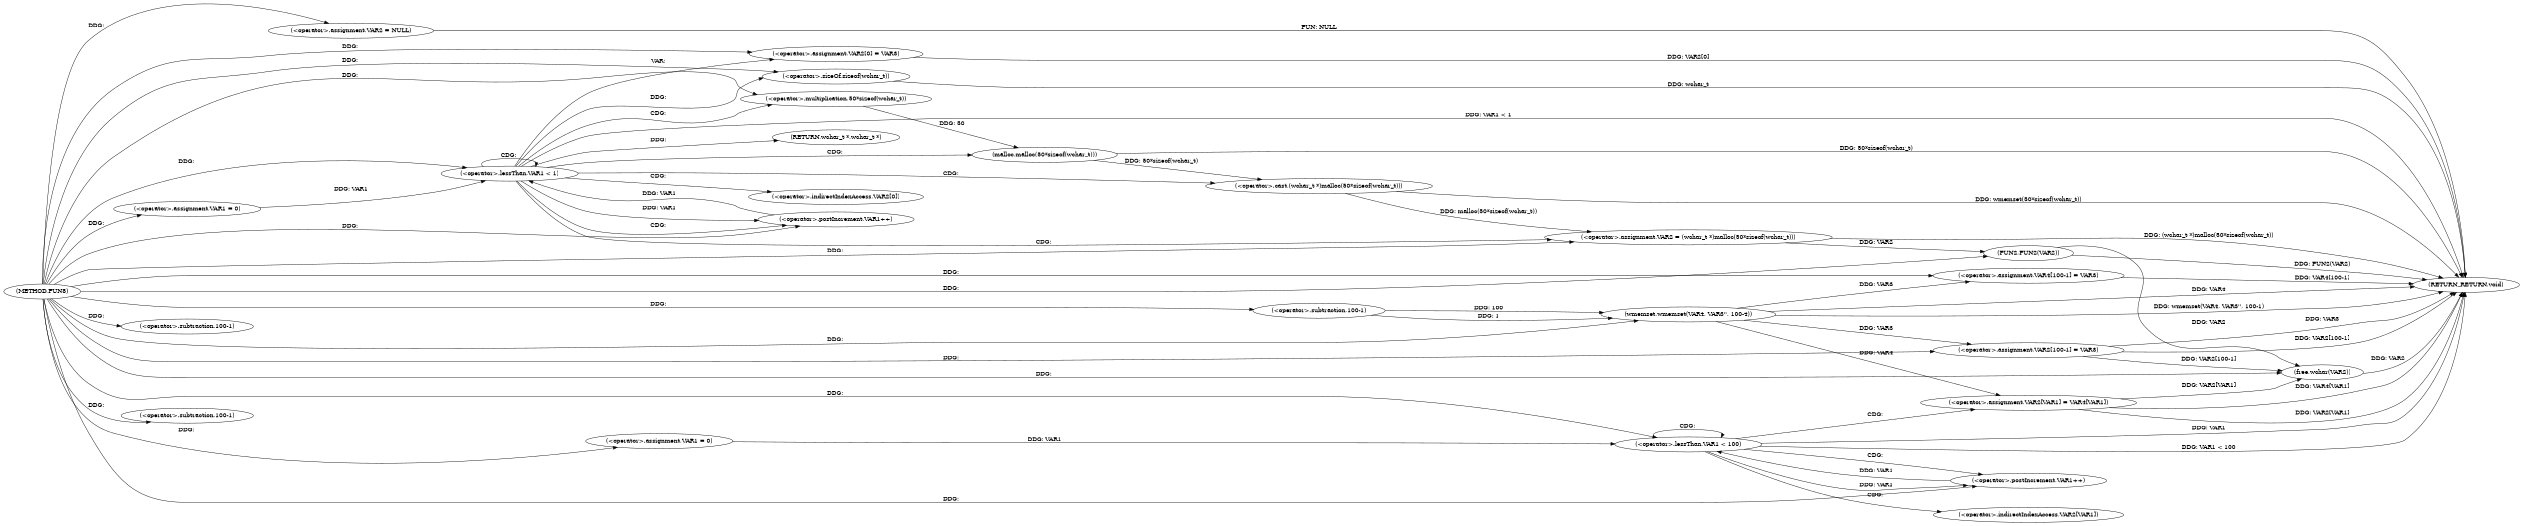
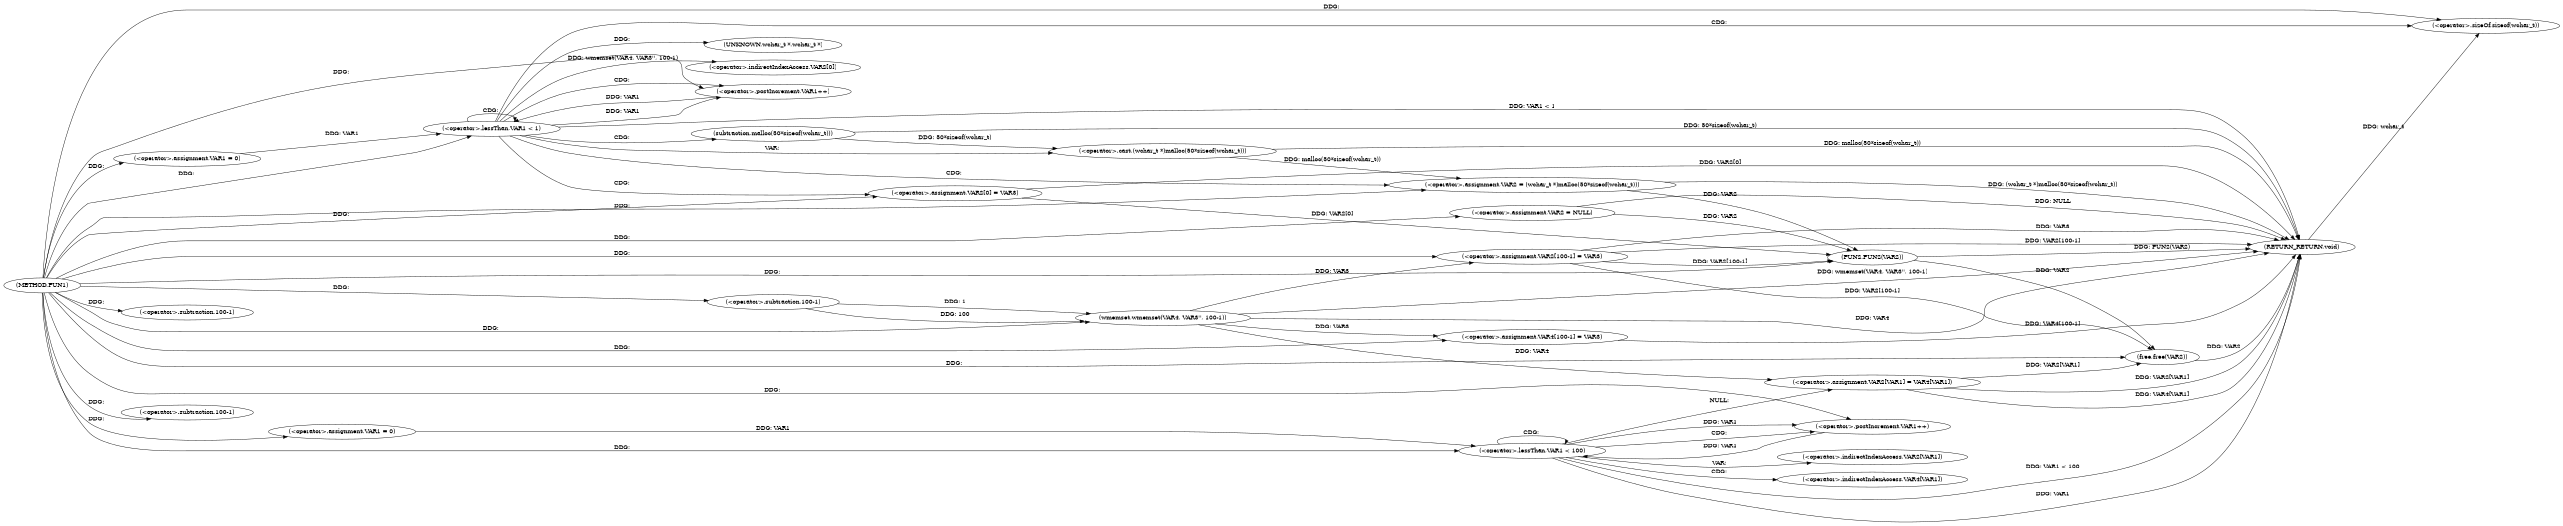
edge "(<operator>.assignment,VAR2 = NULL)" -> "(RETURN_RETURN,void)": label "FUN: NULL" -> "DDG: NULL"
edge "(<operator>.lessThan,VAR1 < 1)" -> "(<operator>.assignment,VAR2[0] = VAR3)": label "VAR: " -> "CDG: "
edge "(<operator>.sizeOf,sizeof(wchar_t))" -> "(RETURN_RETURN,void)": reversed
edge "(<operator>.lessThan,VAR1 < 1)" -> "(<operator>.sizeOf,sizeof(wchar_t))": label "DDG: " -> "CDG: "
node "(<operator>.multiplication,50*sizeof(wchar_t))": removed
node "(RETURN,wchar_t *,wchar_t *)": label "(RETURN,wchar_t *,wchar_t *)" -> "(UNKNOWN,wchar_t *,wchar_t *)"
node "(malloc,malloc(50*sizeof(wchar_t)))": label "(malloc,malloc(50*sizeof(wchar_t)))" -> "(subtraction,malloc(50*sizeof(wchar_t)))"
edge "(<operator>.lessThan,VAR1 < 1)" -> "(<operator>.cast,(wchar_t *)malloc(50*sizeof(wchar_t)))": label "CDG: " -> "VAR: "
edge "(<operator>.lessThan,VAR1 < 1)" -> "(<operator>.indirectIndexAccess,VAR2[0])": label "CDG: " -> "DDG: wmemset(VAR4, VAR3'', 100-1)"
edge "(<operator>.cast,(wchar_t *)malloc(50*sizeof(wchar_t)))" -> "(RETURN_RETURN,void)": label "DDG: wmemset(50*sizeof(wchar_t))" -> "DDG: malloc(50*sizeof(wchar_t))"
edge "(<operator>.assignment,VAR2 = NULL)" -> "(FUN2,FUN2(VAR2))": added, label "DDG: VAR2"
edge "(<operator>.assignment,VAR2[0] = VAR3)" -> "(FUN2,FUN2(VAR2))": added, label "DDG: VAR2[0]"
edge "(<operator>.assignment,VAR2[100-1] = VAR3)" -> "(FUN2,FUN2(VAR2))": added, label "DDG: VAR2[100-1]"
node "(METHOD,FUN8)": label "(METHOD,FUN8)" -> "(METHOD,FUN1)"
node "(wmemset,wmemset(VAR4, VAR3'', 100-4))": label "(wmemset,wmemset(VAR4, VAR3'', 100-4))" -> "(wmemset,wmemset(VAR4, VAR3'', 100-1))"
node "(free,wchar(VAR2))": label "(free,wchar(VAR2))" -> "(free,free(VAR2))"
edge "(<operator>.lessThan,VAR1 < 100)" -> "(<operator>.assignment,VAR2[VAR1] = VAR4[VAR1])": label "CDG: " -> "NULL: "
node "(<operator>.indirectIndexAccess,VAR4[VAR1])": added
edge "(<operator>.lessThan,VAR1 < 100)" -> "(<operator>.indirectIndexAccess,VAR2[VAR1])": label "CDG: " -> "VAR: "
